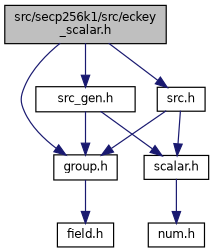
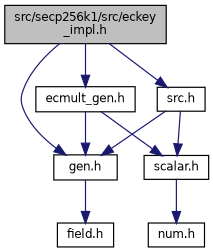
node "src/secp256k1/src/eckey _scalar.h": label "src/secp256k1/src/eckey _scalar.h" -> "src/secp256k1/src/eckey _impl.h"
node "src_gen.h": label "src_gen.h" -> "ecmult_gen.h"
node "group.h": label "group.h" -> "gen.h"
